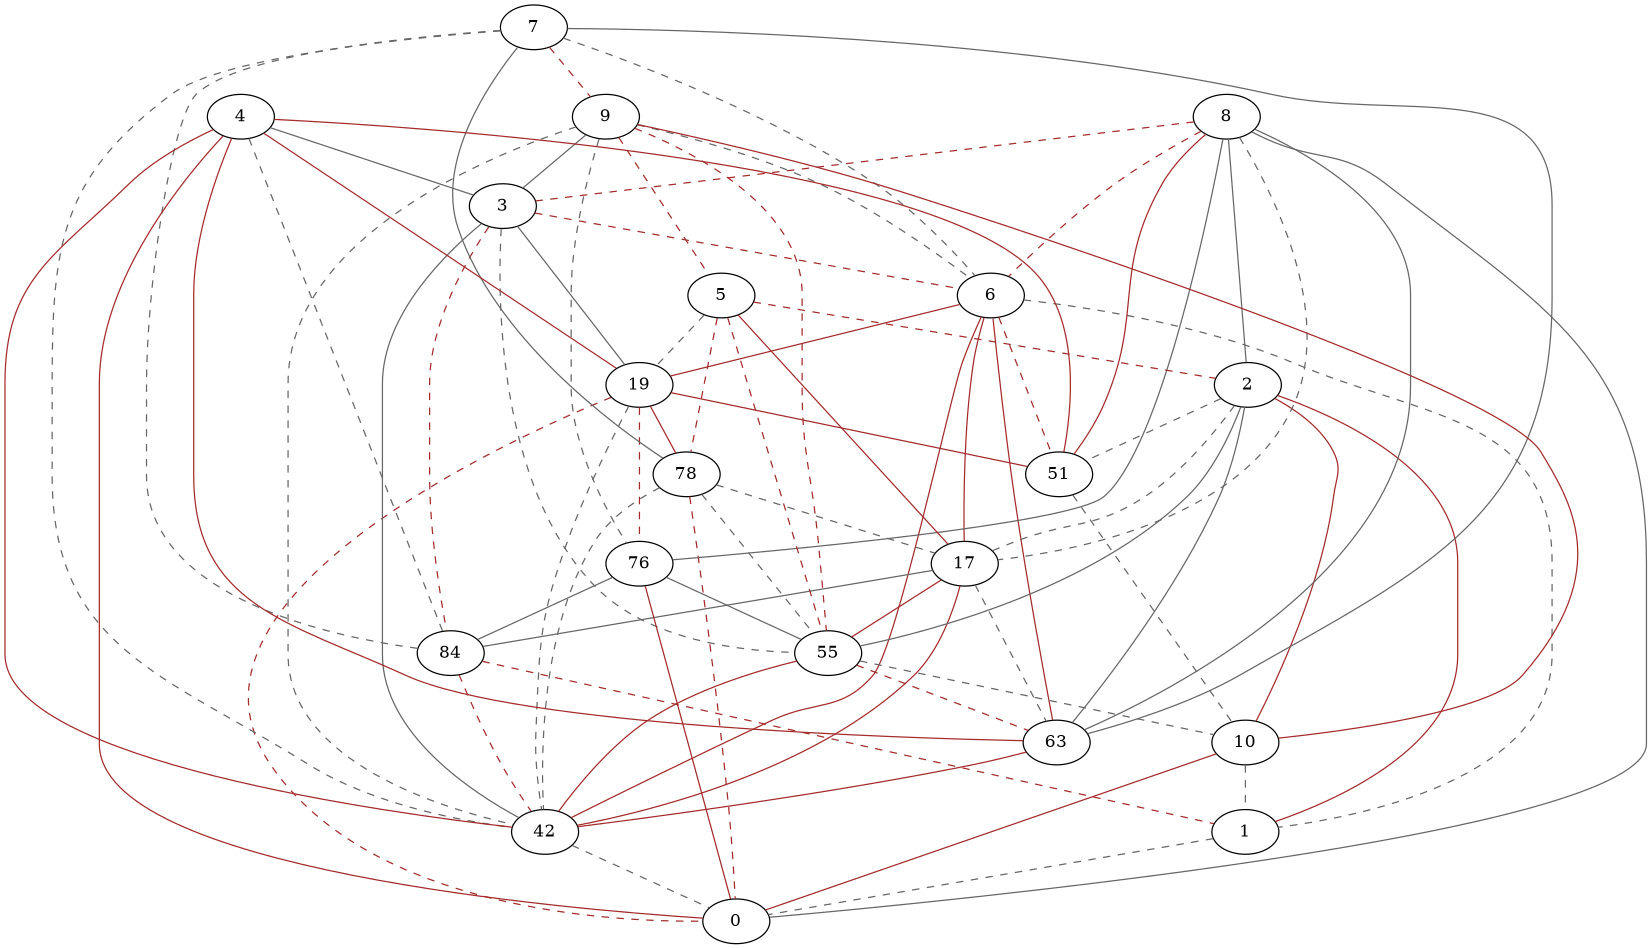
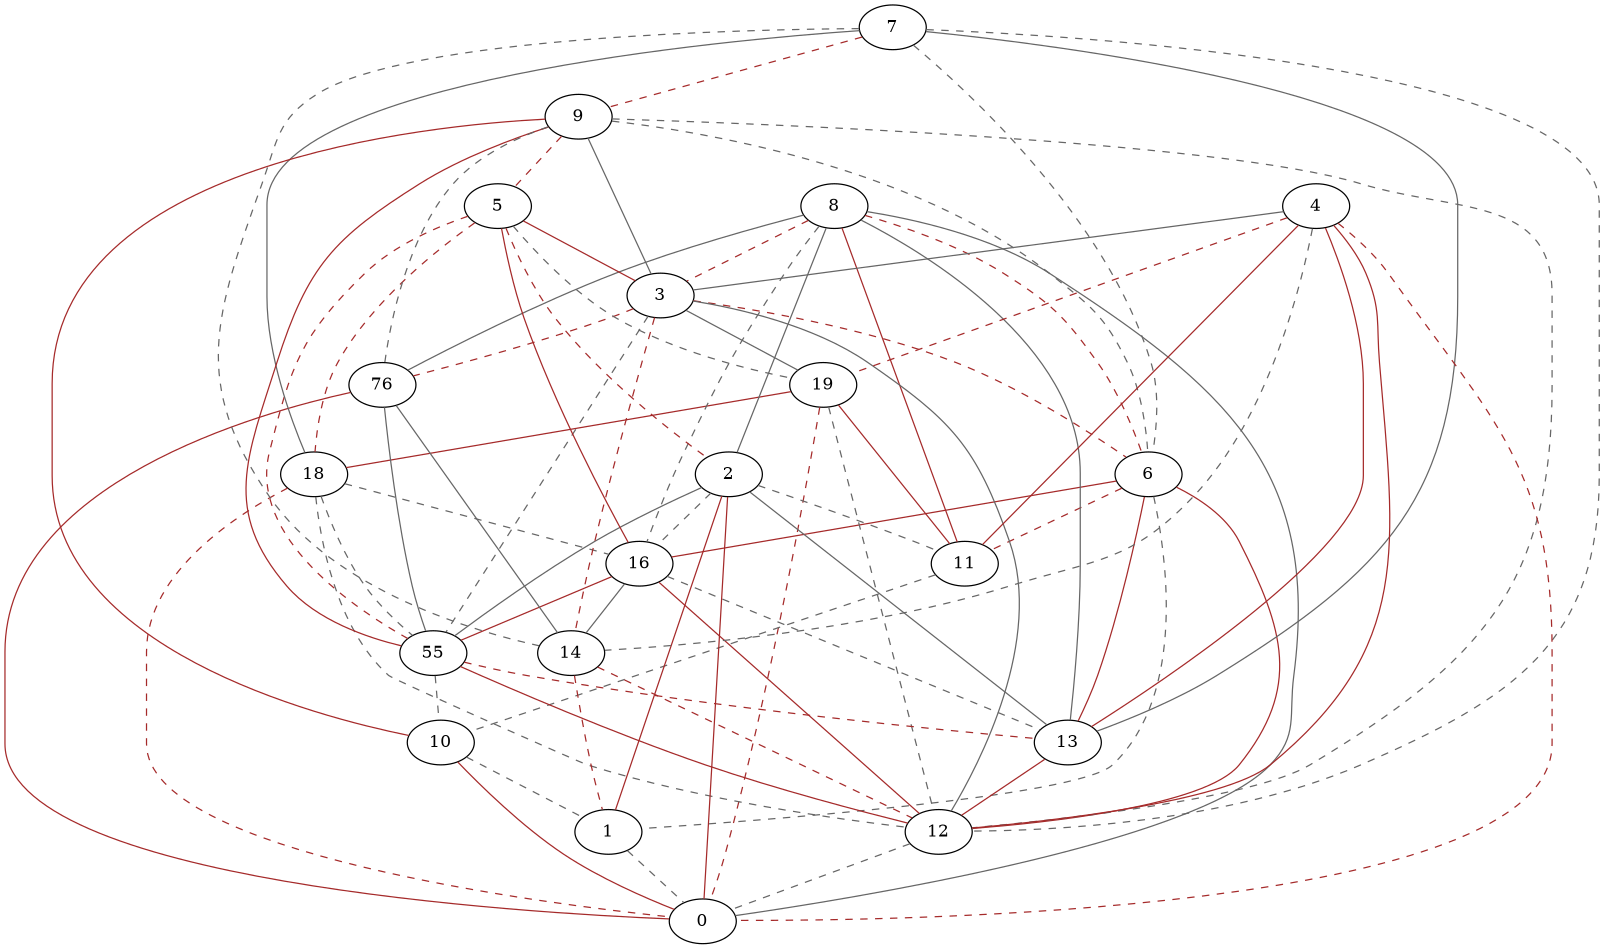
edge "4" -- "19": style solid -> dashed
edge "5" -- "3": added
edge "9" -- "55": style dashed -> solid
edge "6" -- "19": removed
edge "19" -- "76": now "3" -- "76"
node "78": label "78" -> "18"
node "51": label "51" -> "11"
edge "2" -- "10": now "2" -- "0"
node "17": label "17" -> "16"
node "84": label "84" -> "14"
node "63": label "63" -> "13"
edge "4" -- "0": style solid -> dashed
node "42": label "42" -> "12"
